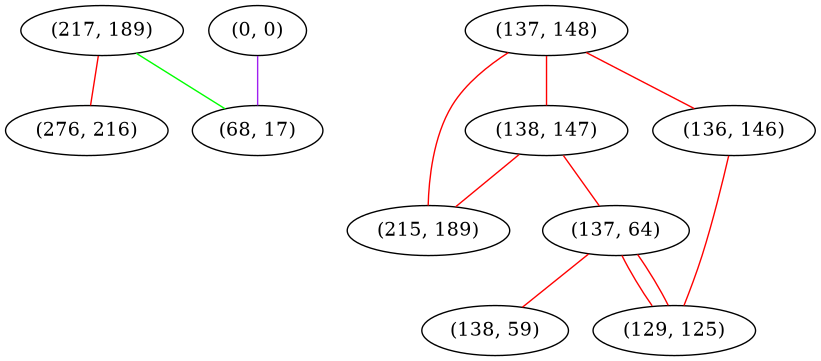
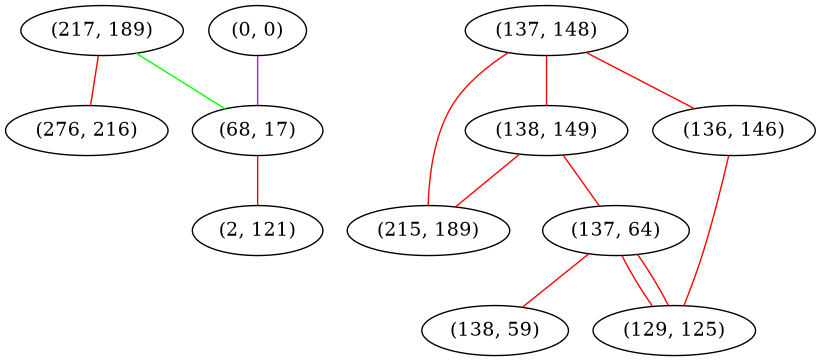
node "(138, 147)": label "(138, 147)" -> "(138, 149)"
node "(2, 121)": added
